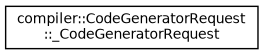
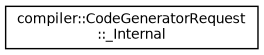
node "compiler::CodeGeneratorRequest ::_CodeGeneratorRequest": label "compiler::CodeGeneratorRequest ::_CodeGeneratorRequest" -> "compiler::CodeGeneratorRequest ::_Internal"
